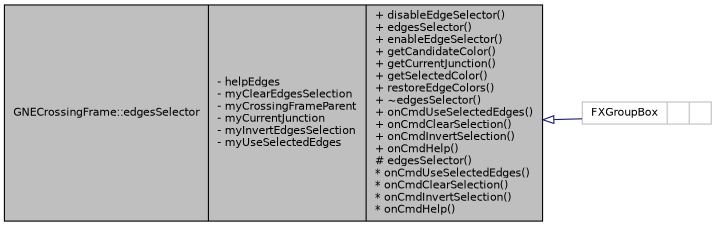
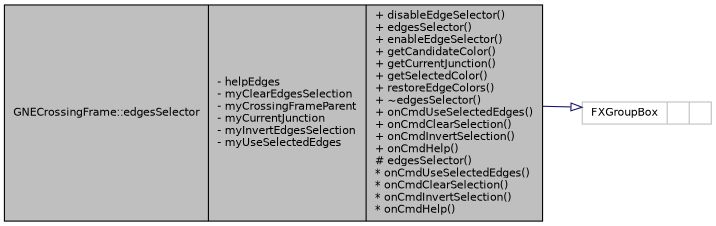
edge "FXGroupBox" -> "GNECrossingFrame::edgesSelector": reversed
